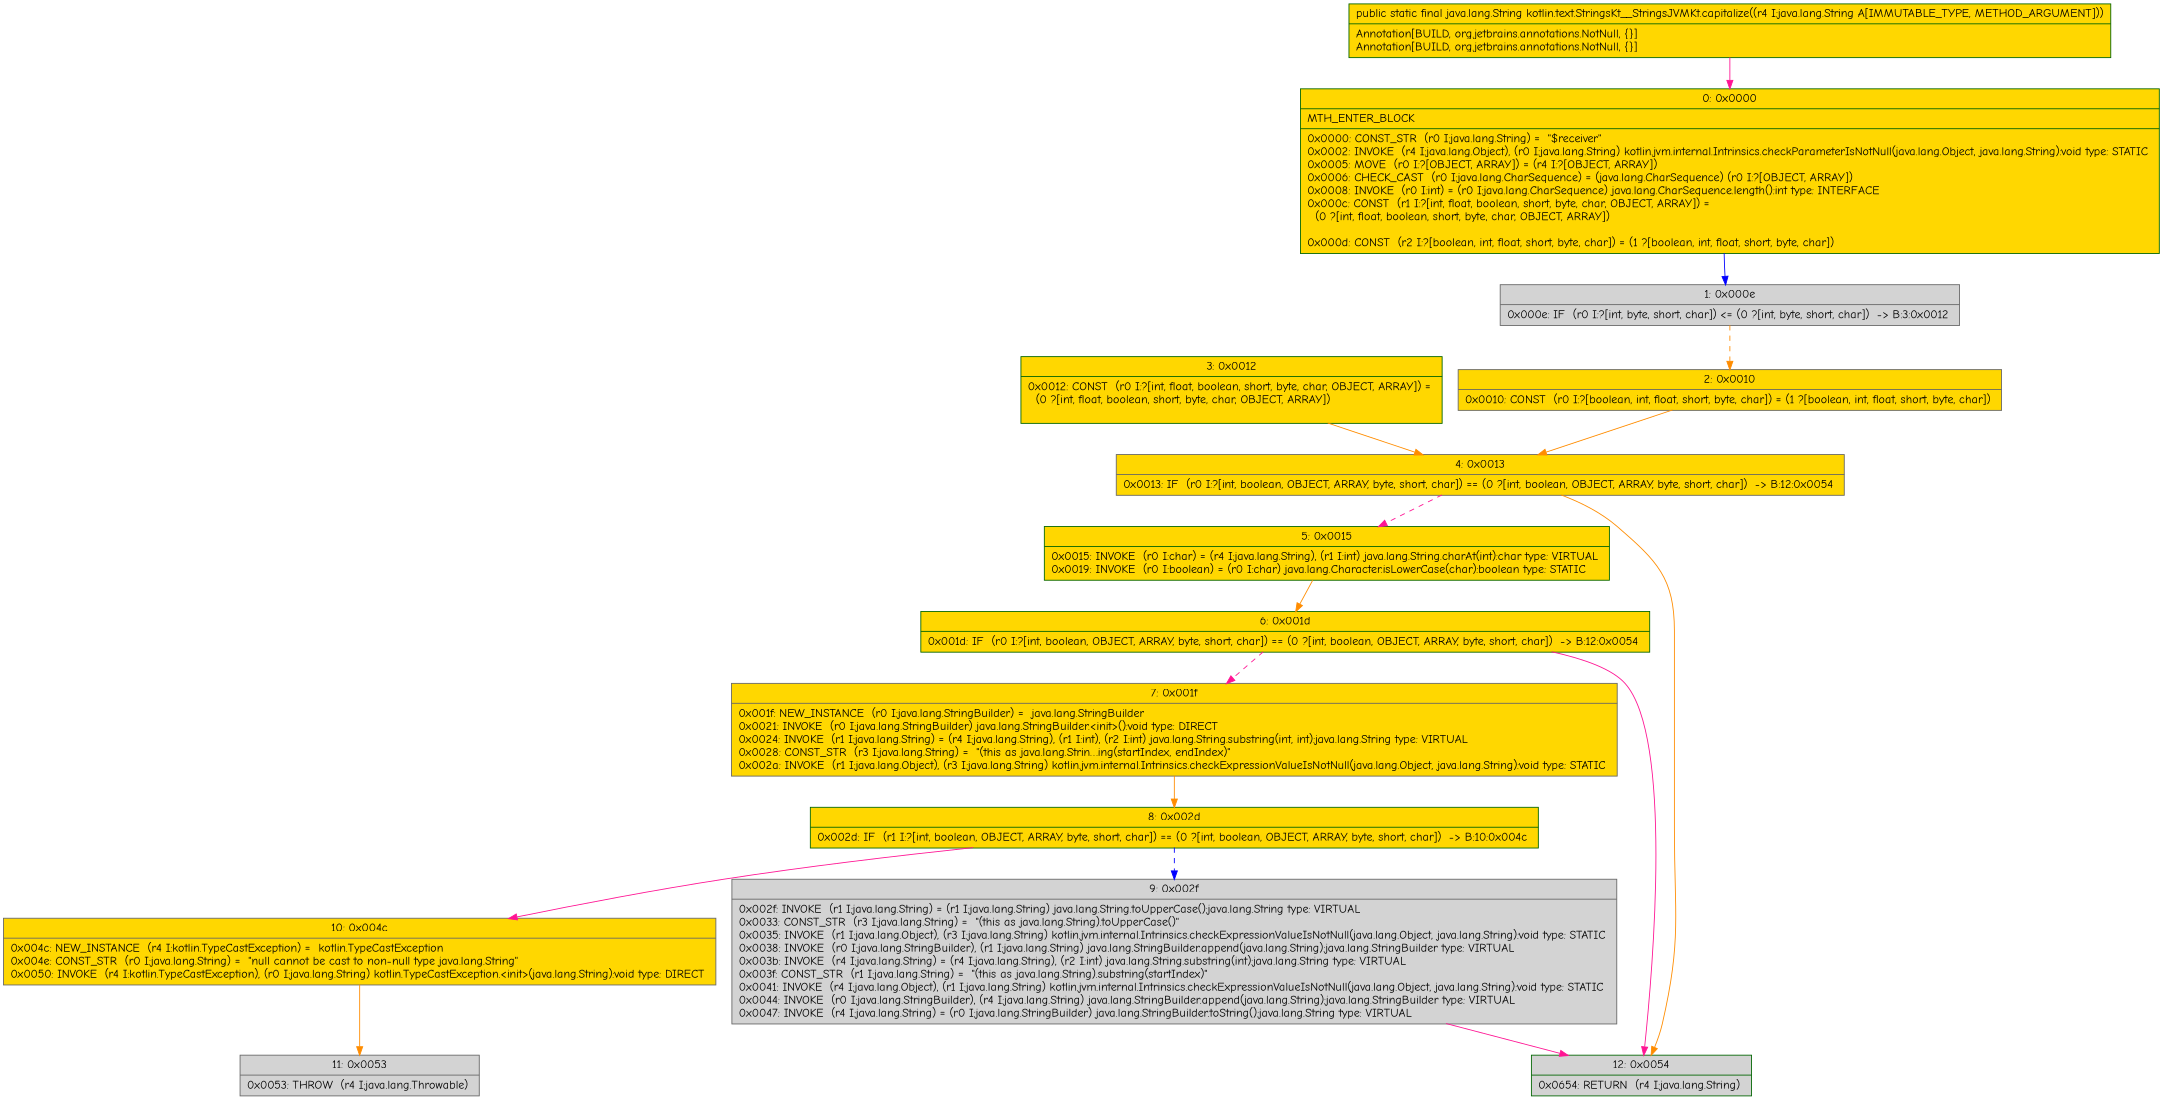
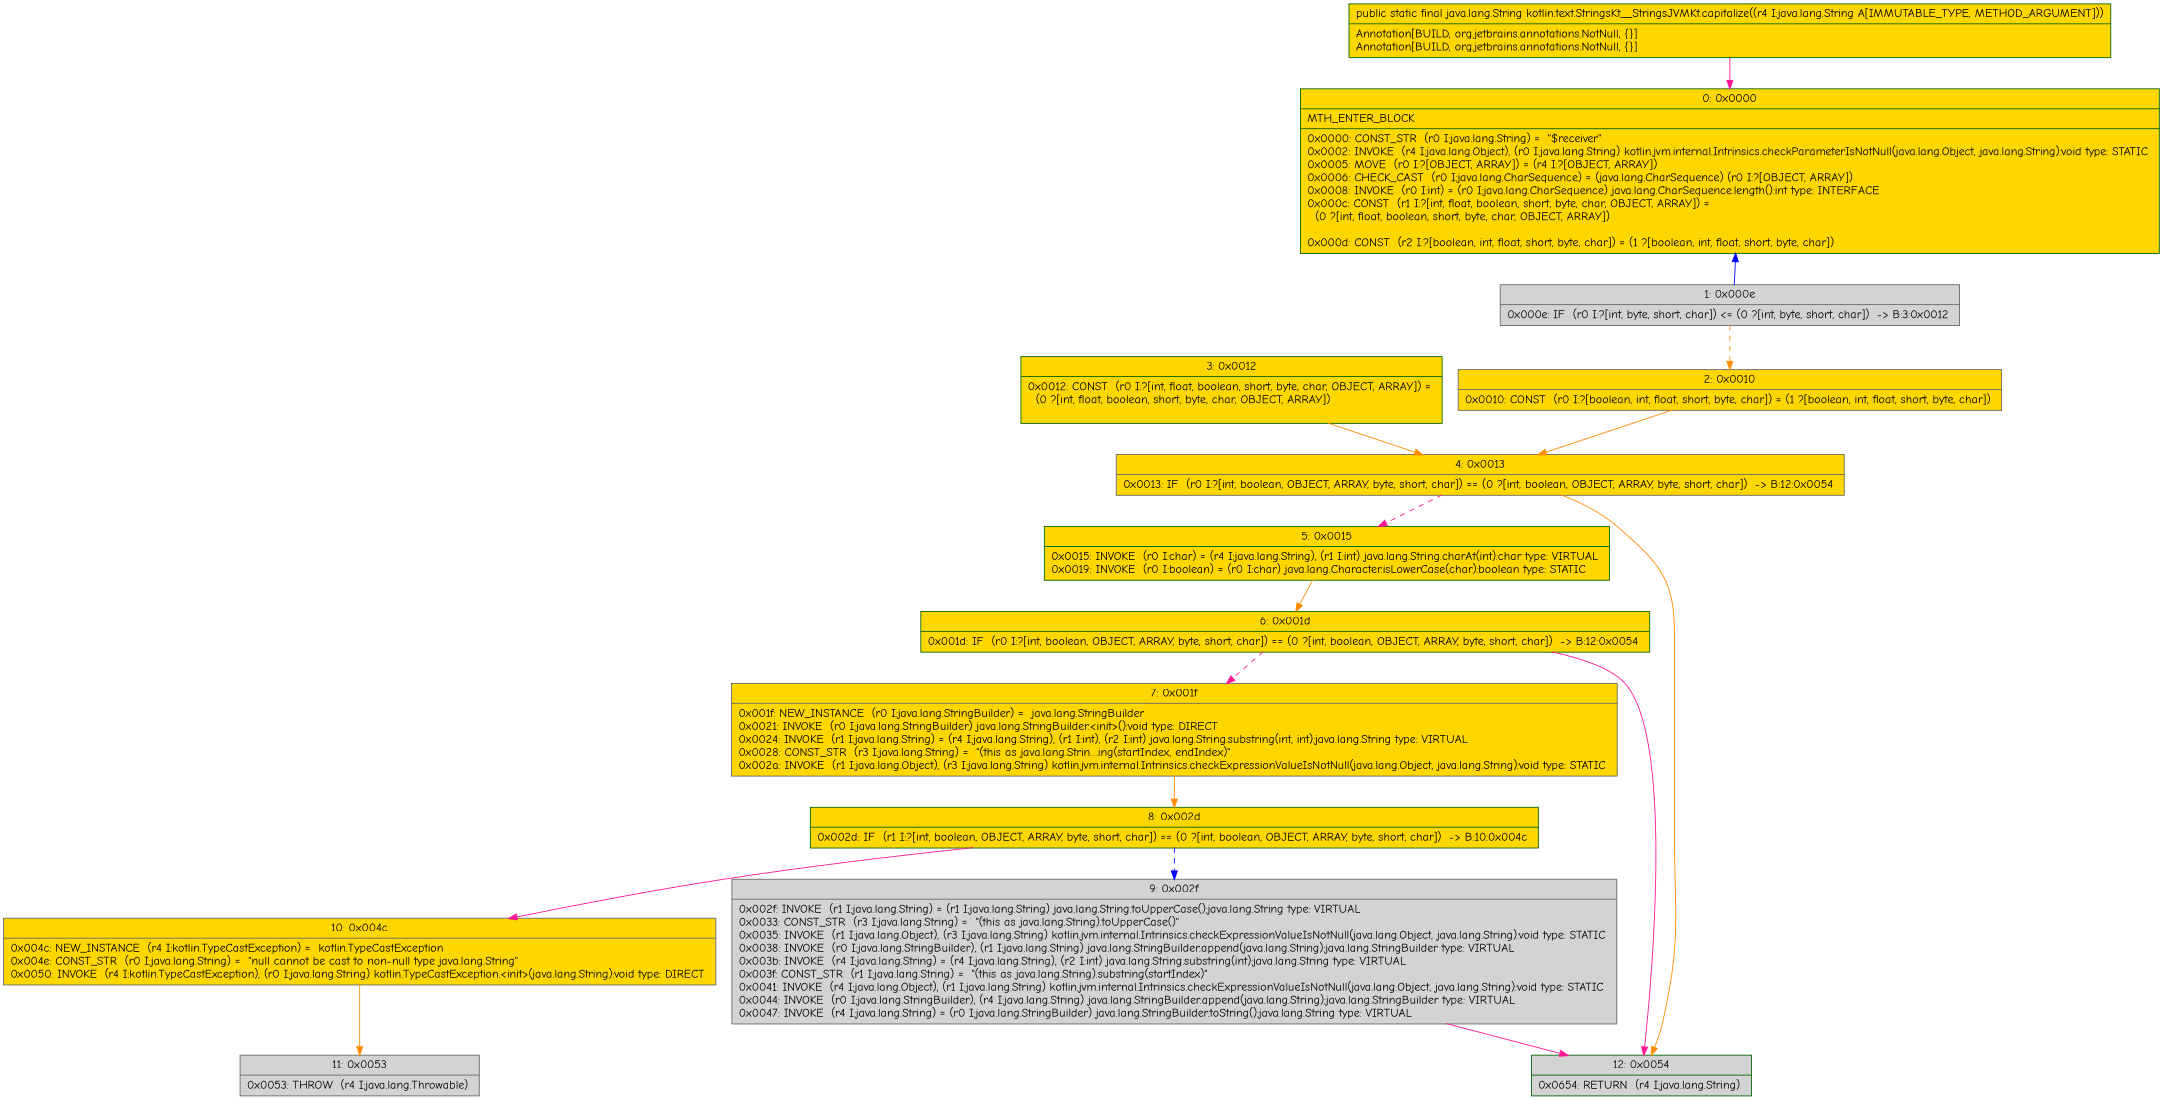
edge "0: 0x0000" -> "1: 0x000e": reversed
